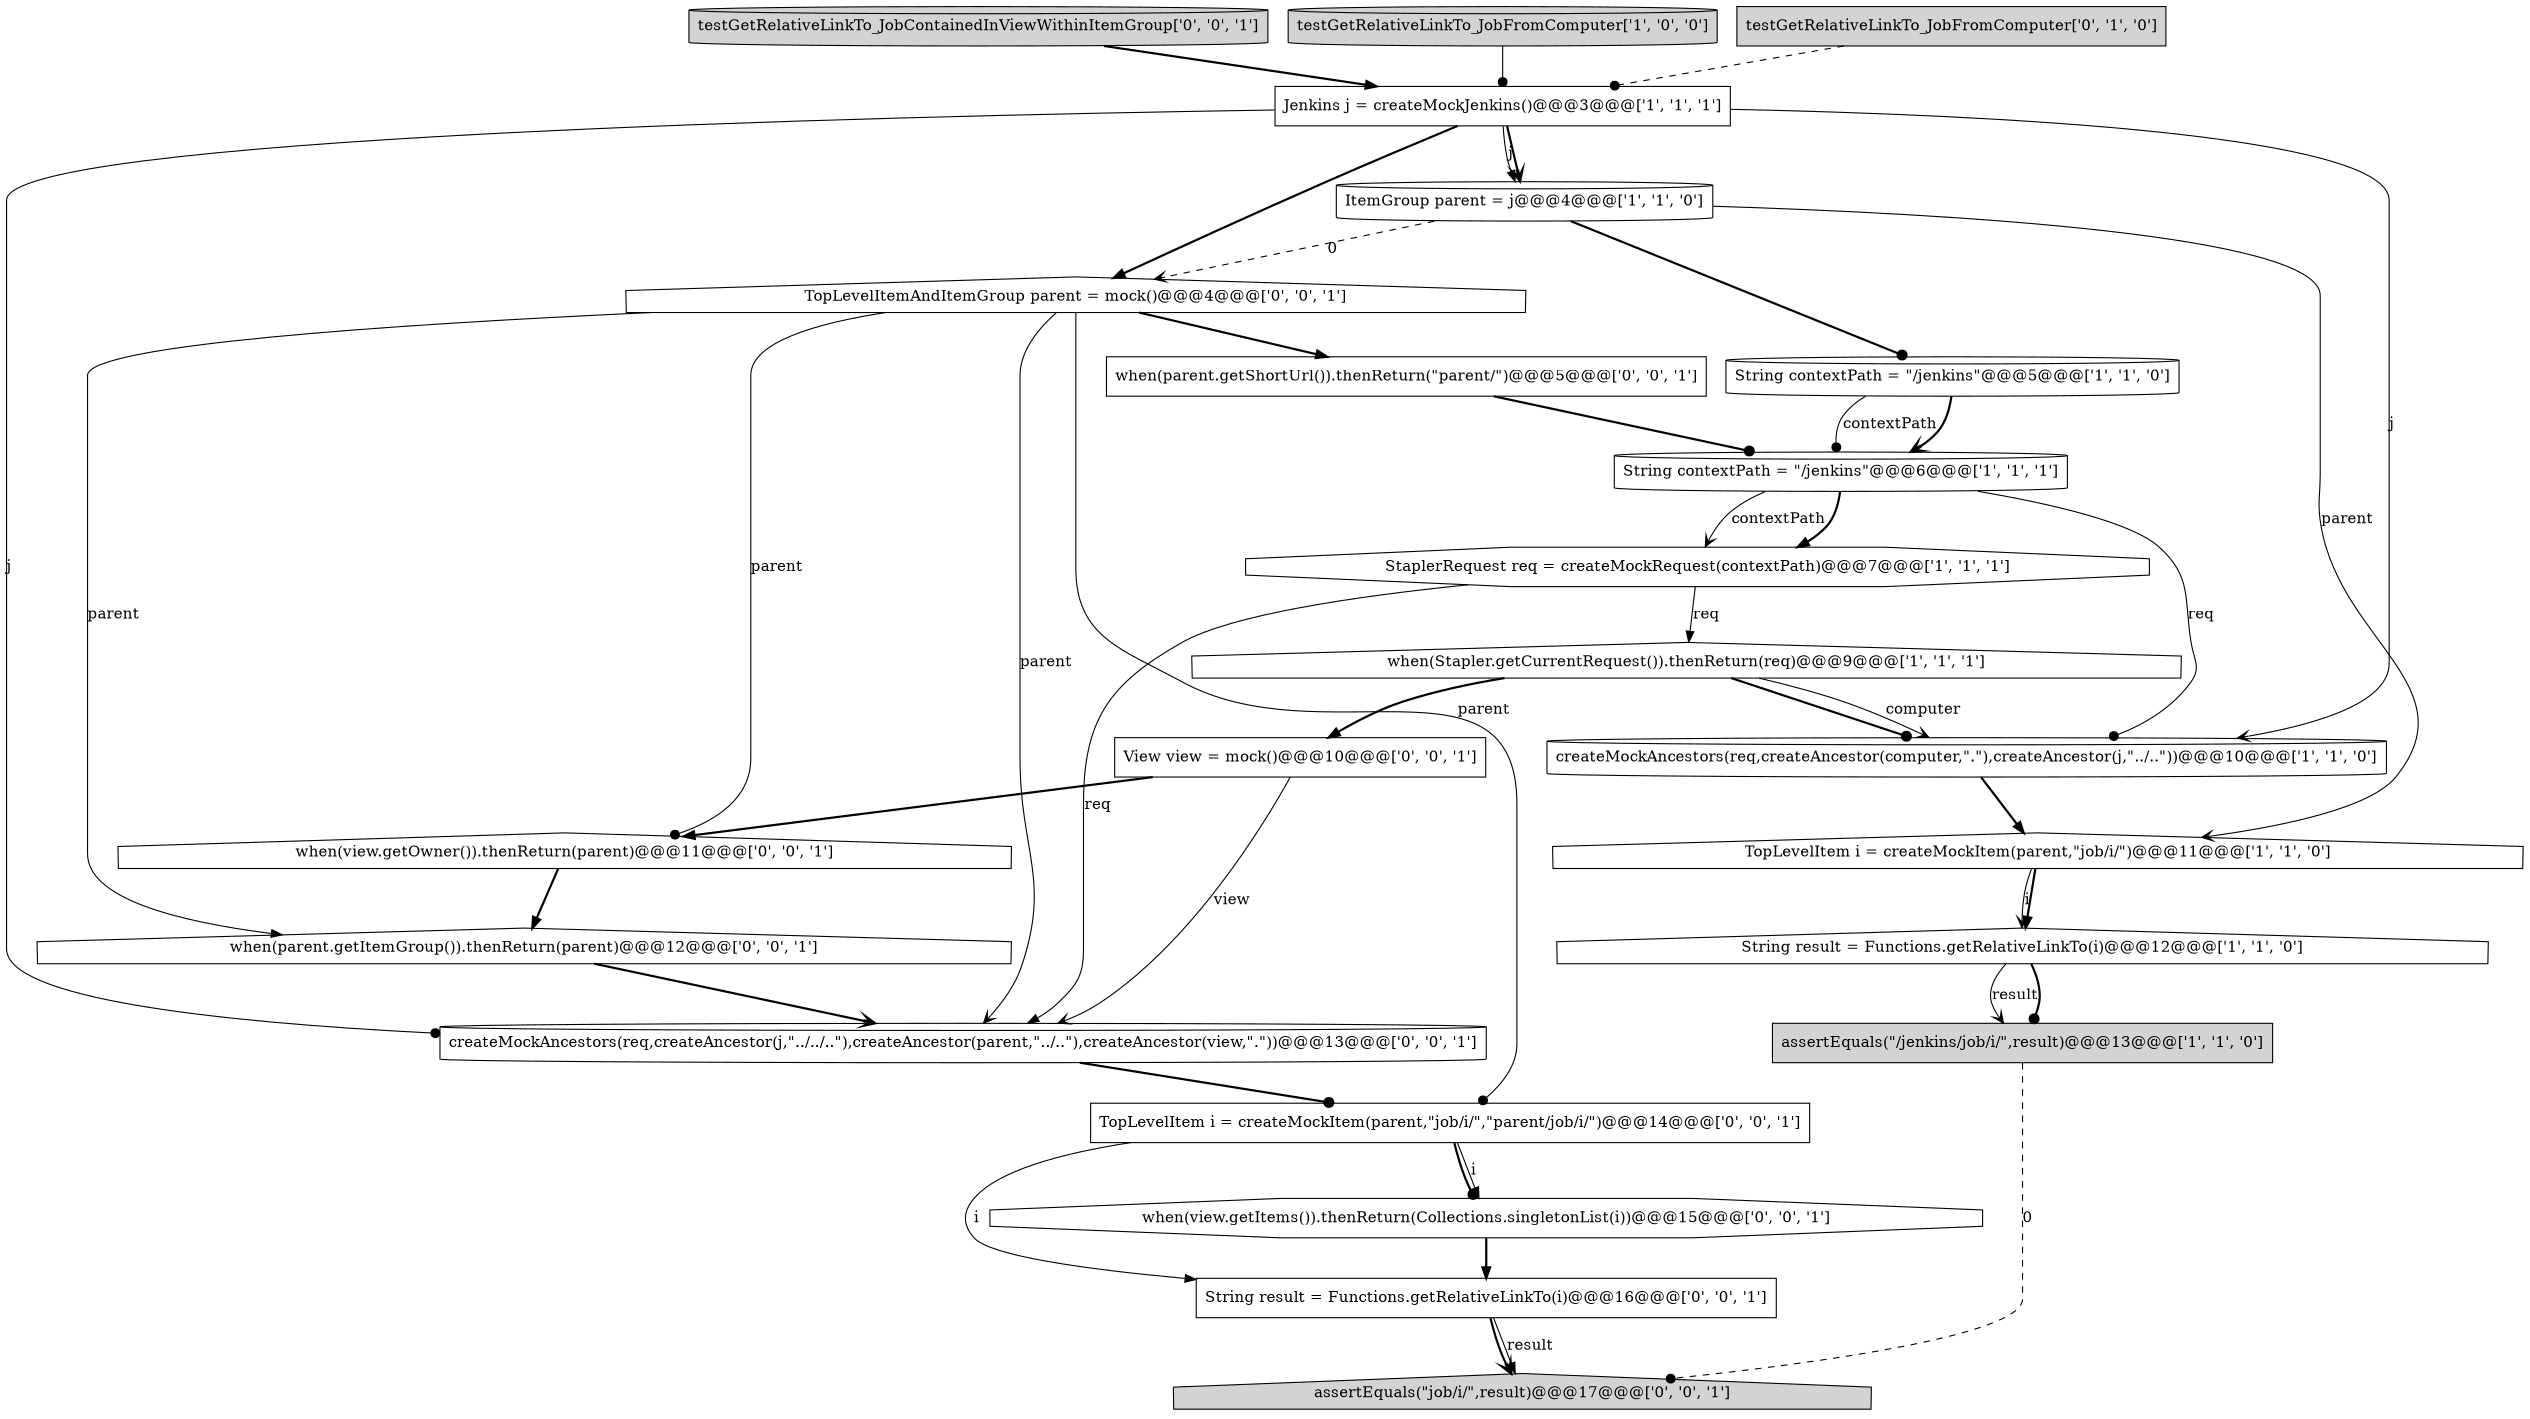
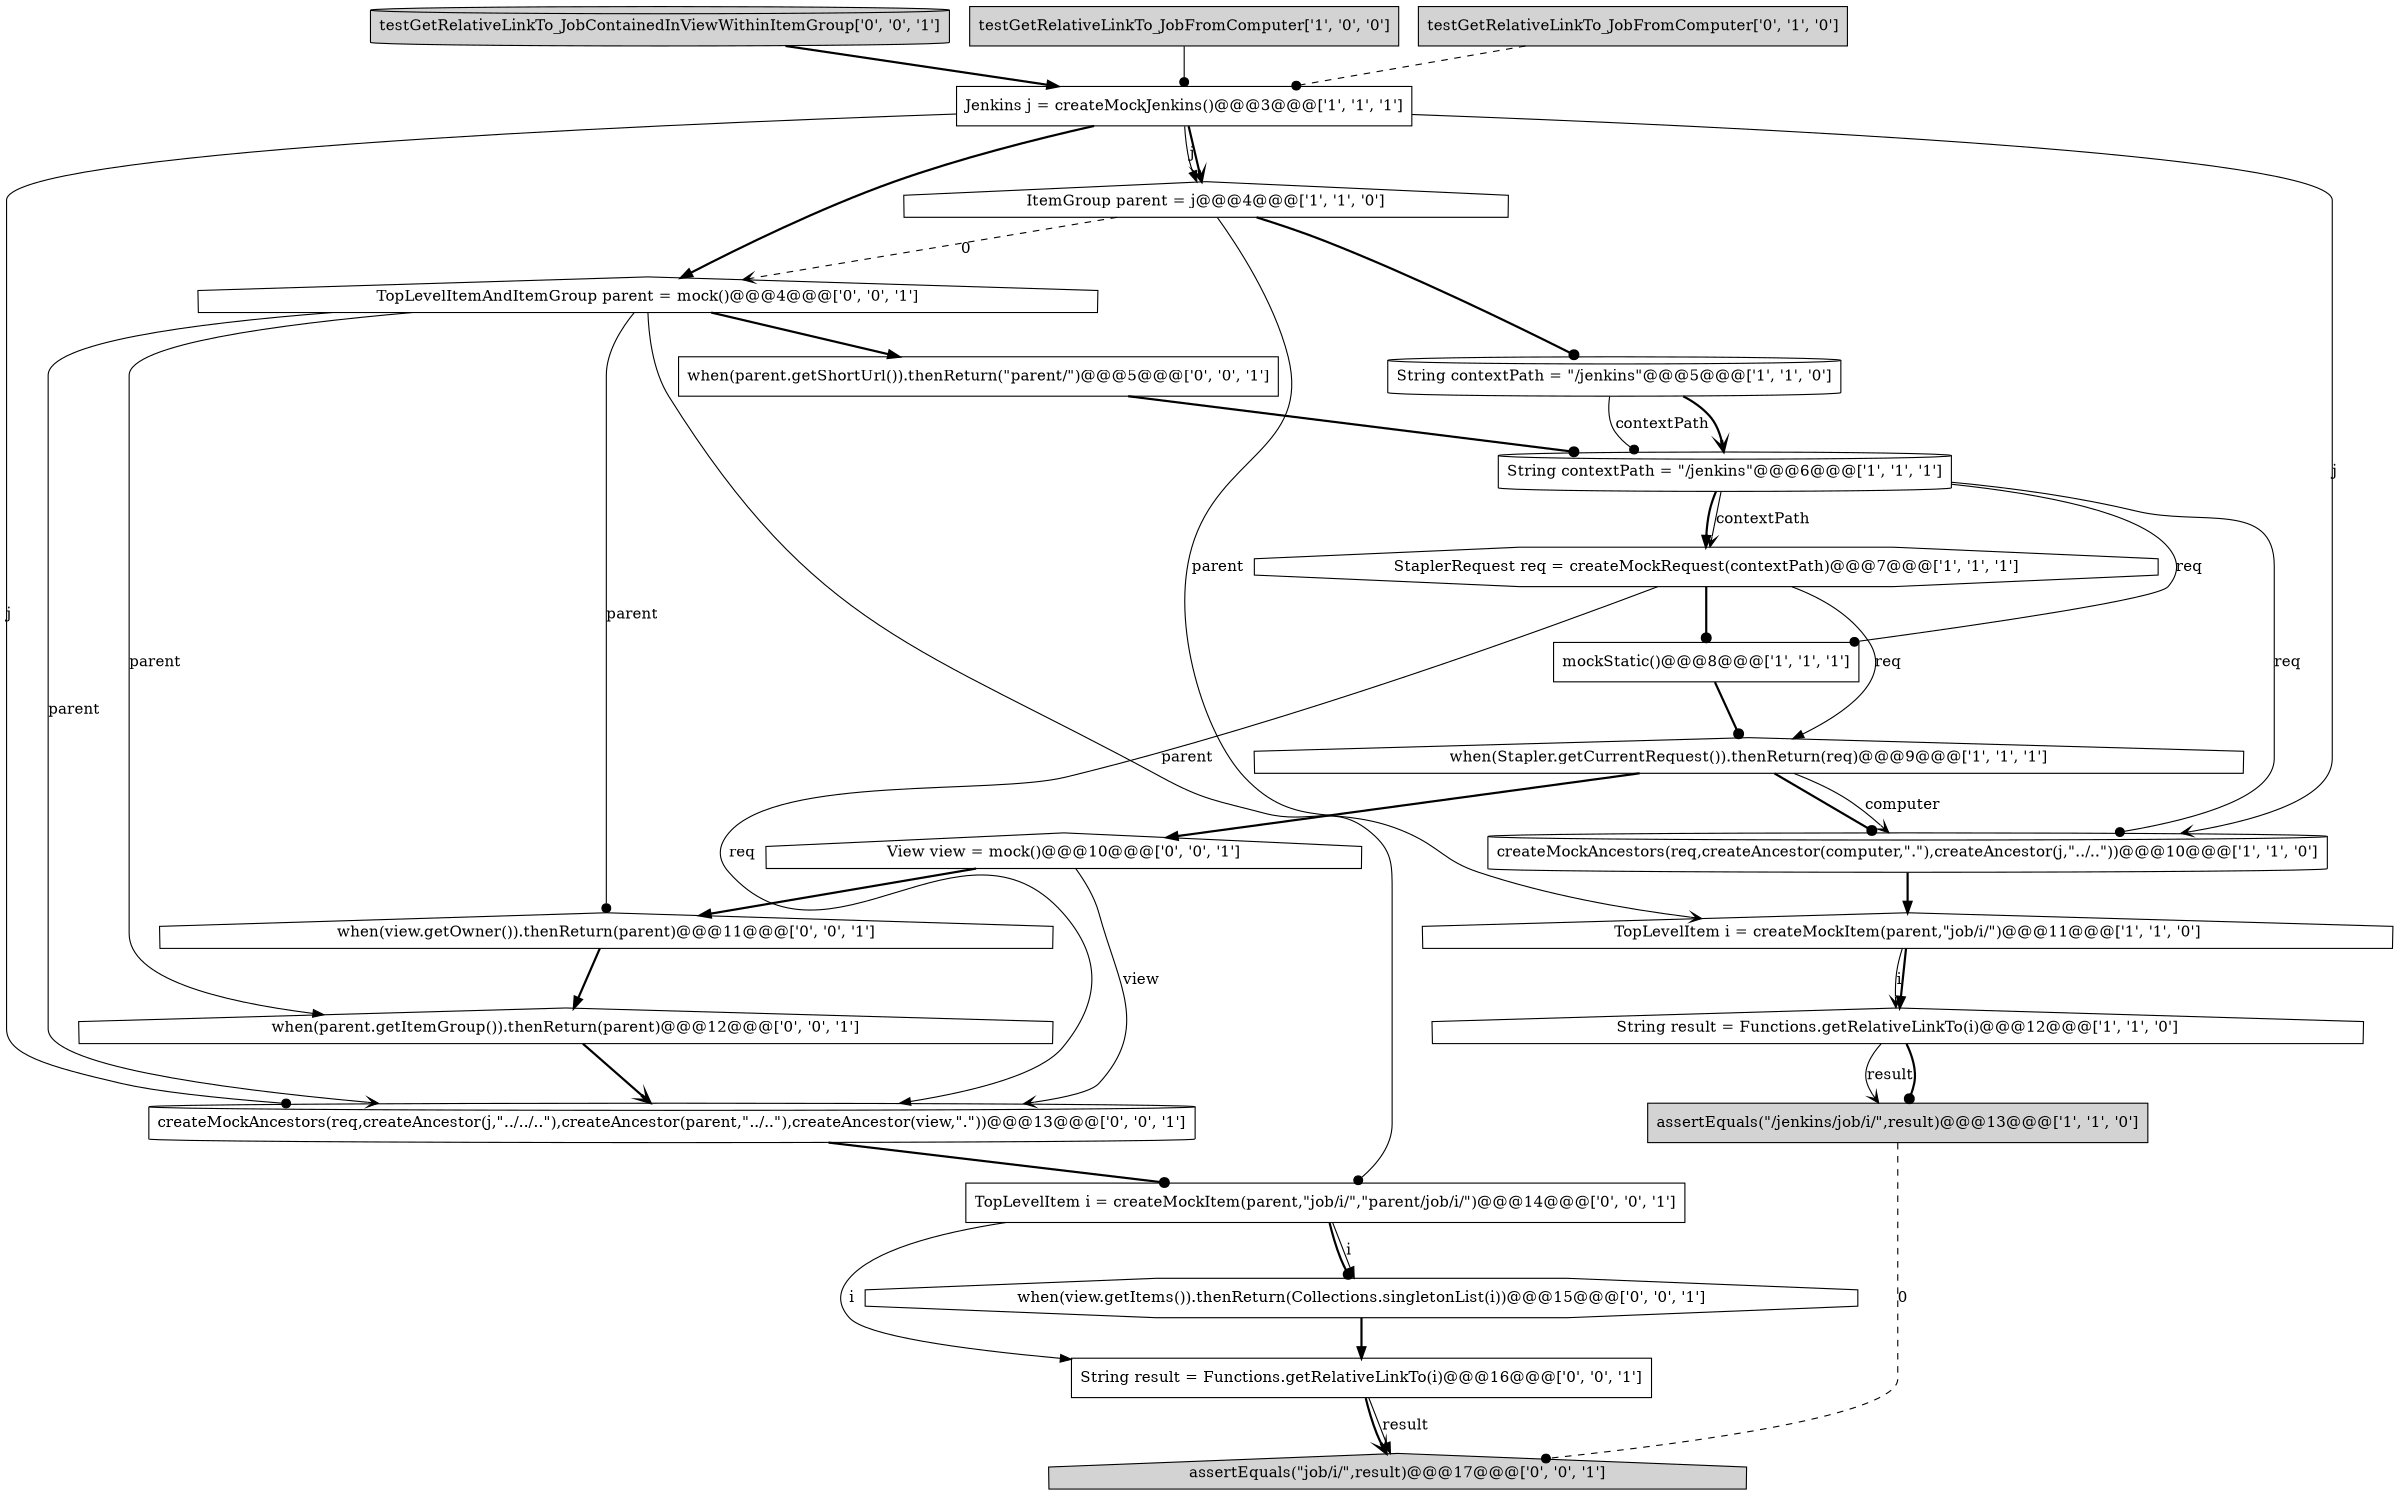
node "testGetRelativeLinkTo_JobFromComputer['1', '0', '0']": shape cylinder -> box
node "ItemGroup parent = j@@@4@@@['1', '1', '0']": shape cylinder -> house
node "mockStatic()@@@8@@@['1', '1', '1']": added
node "View view = mock()@@@10@@@['0', '0', '1']": shape box -> house
